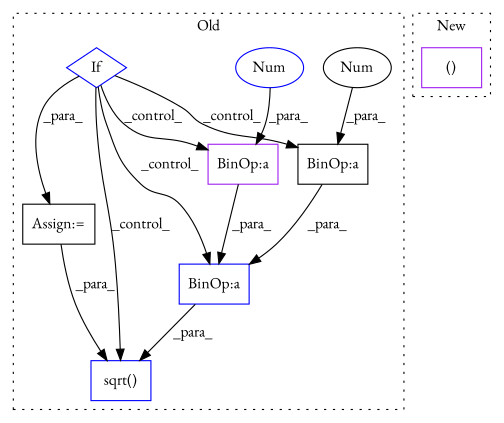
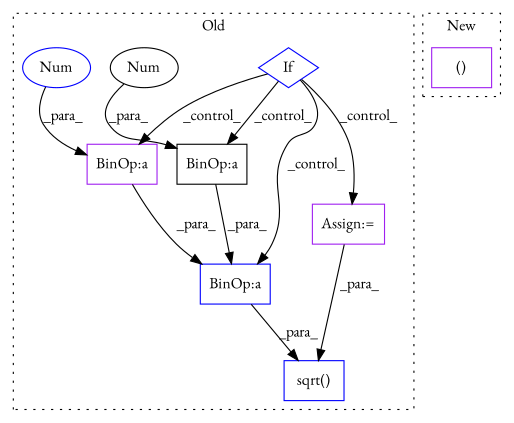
edge "If" -> "Assign:=": label "_para_" -> "_control_"
edge "If" -> "sqrt()": removed, label "_control_"
node "Assign:=": color black -> purple
